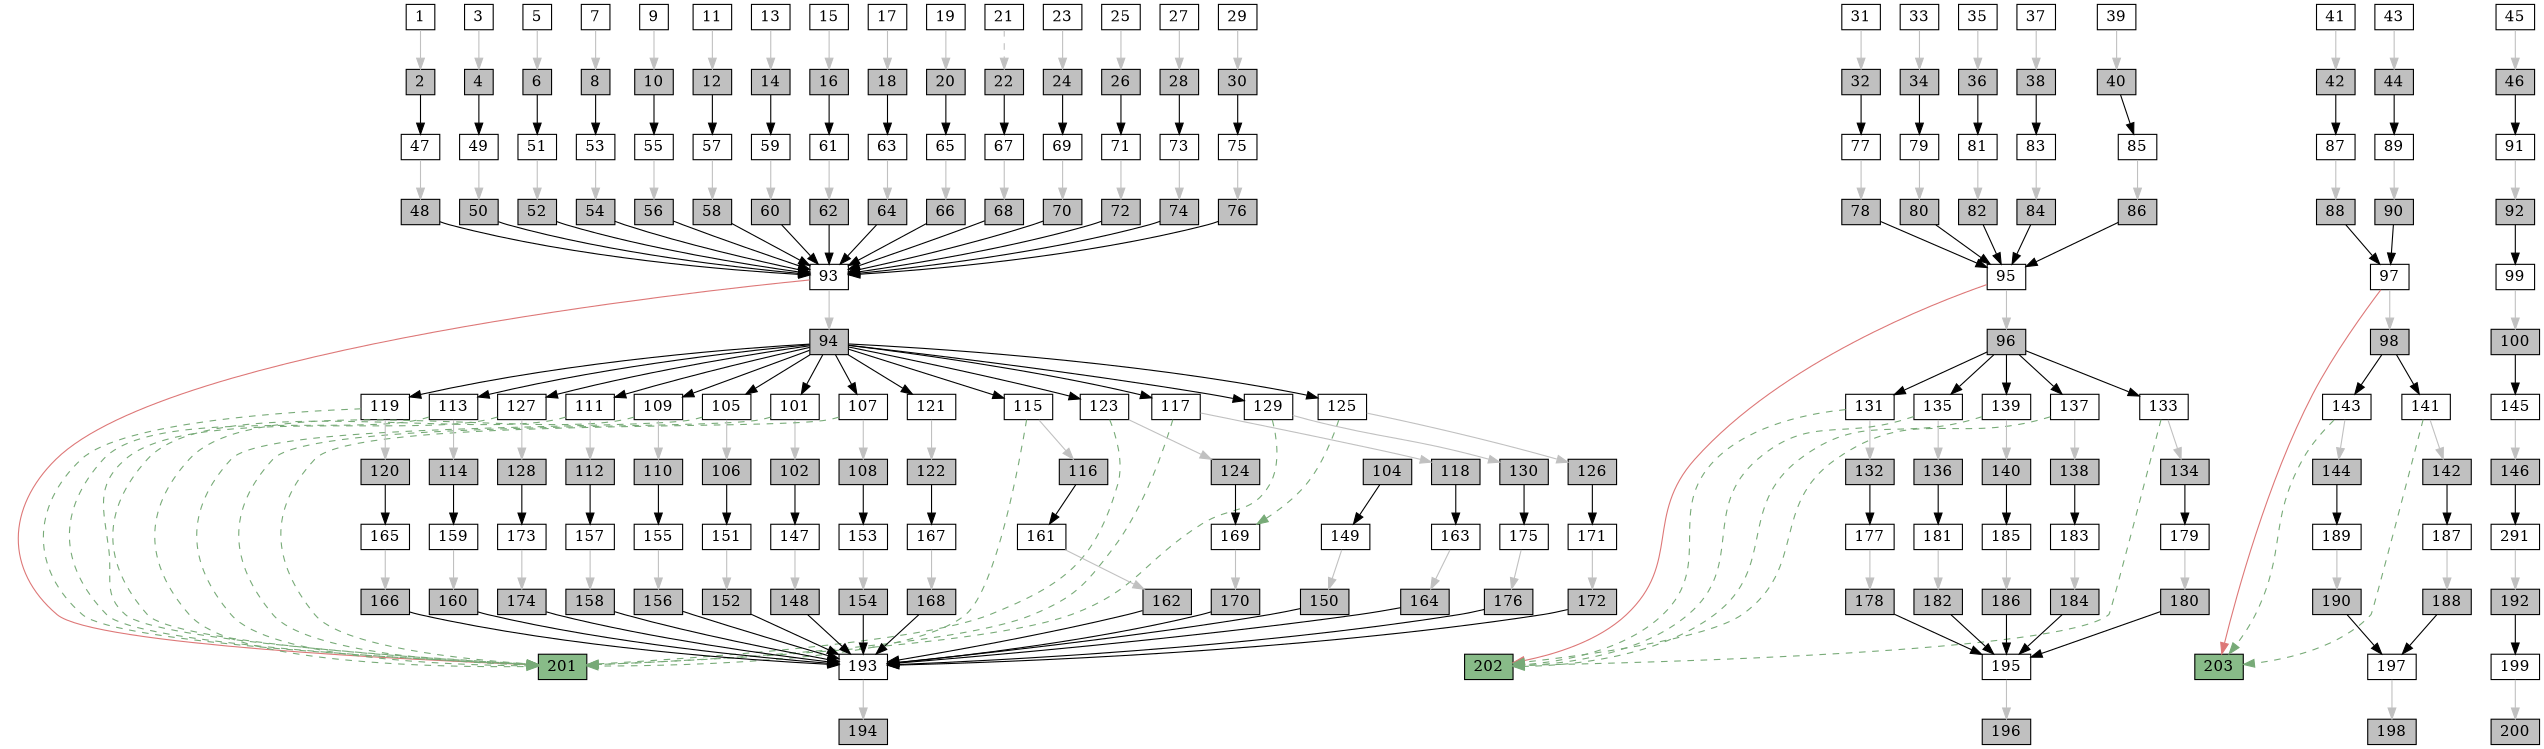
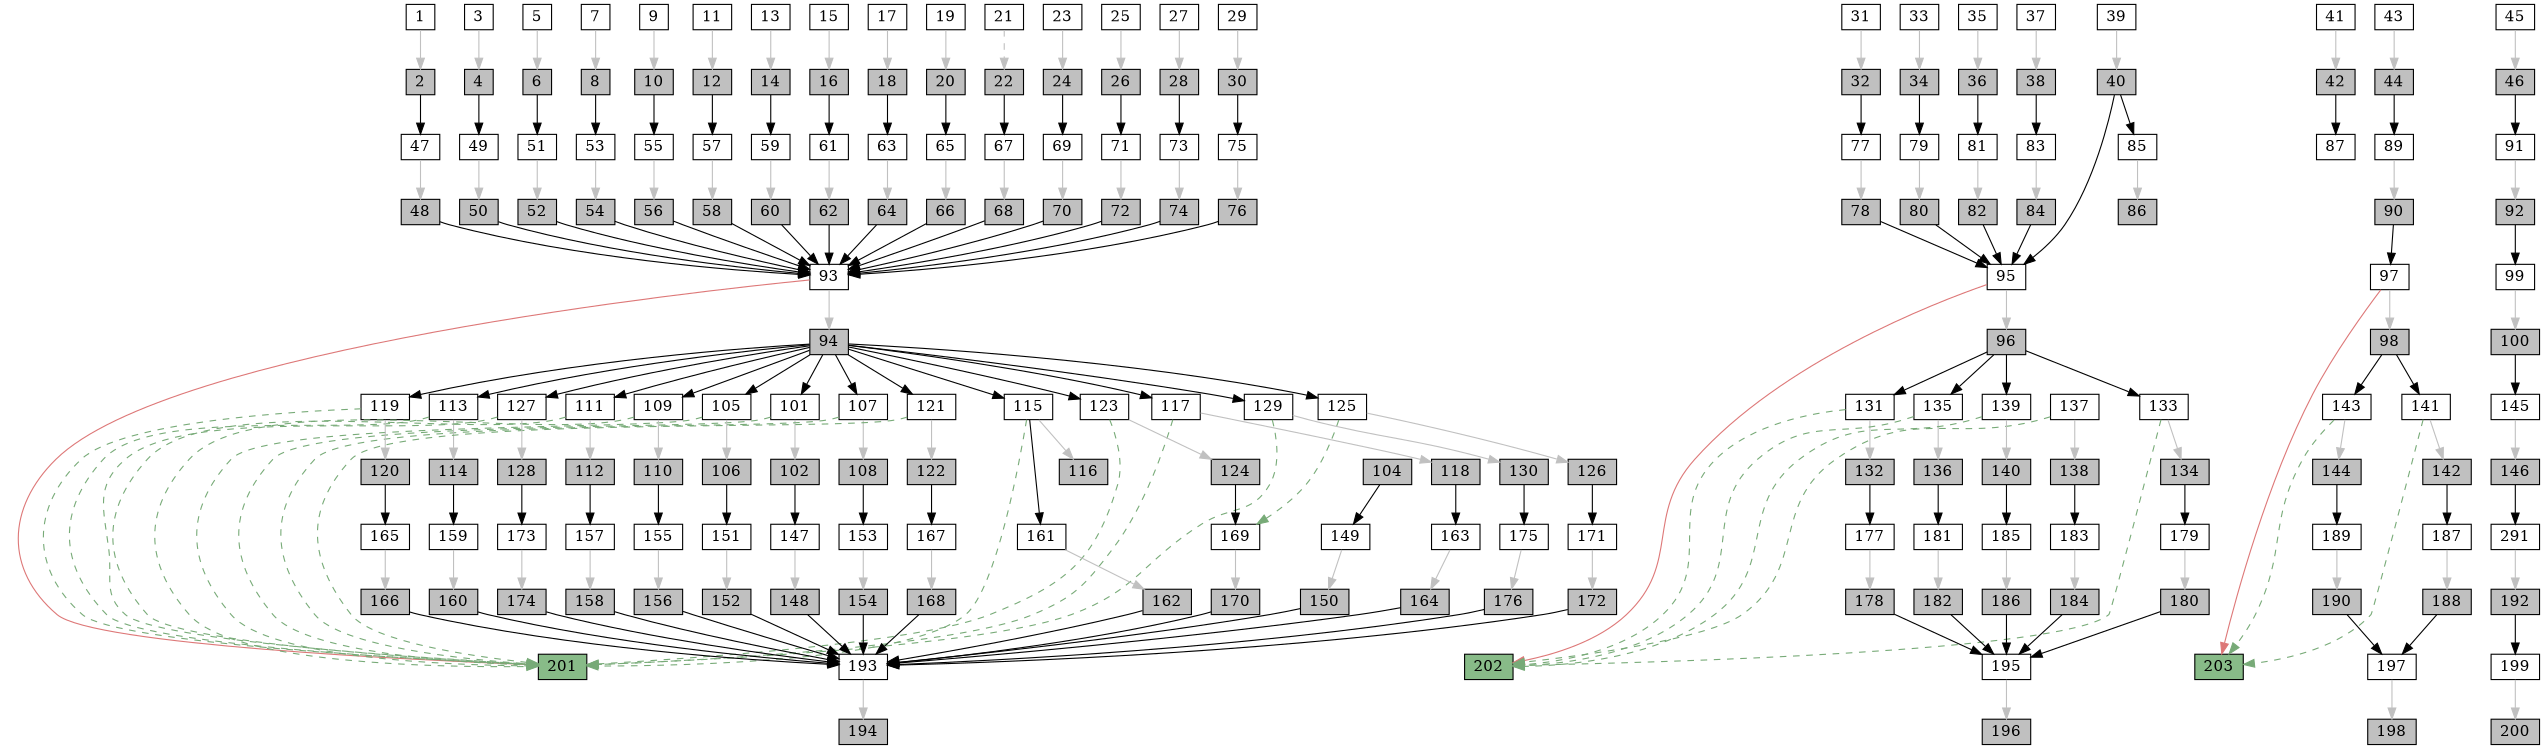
node "88": removed
edge "86" -> "95": now "40" -> "95"
edge "96" -> "137": removed
edge "121" -> "201": added
edge "116" -> "161": now "115" -> "161"
